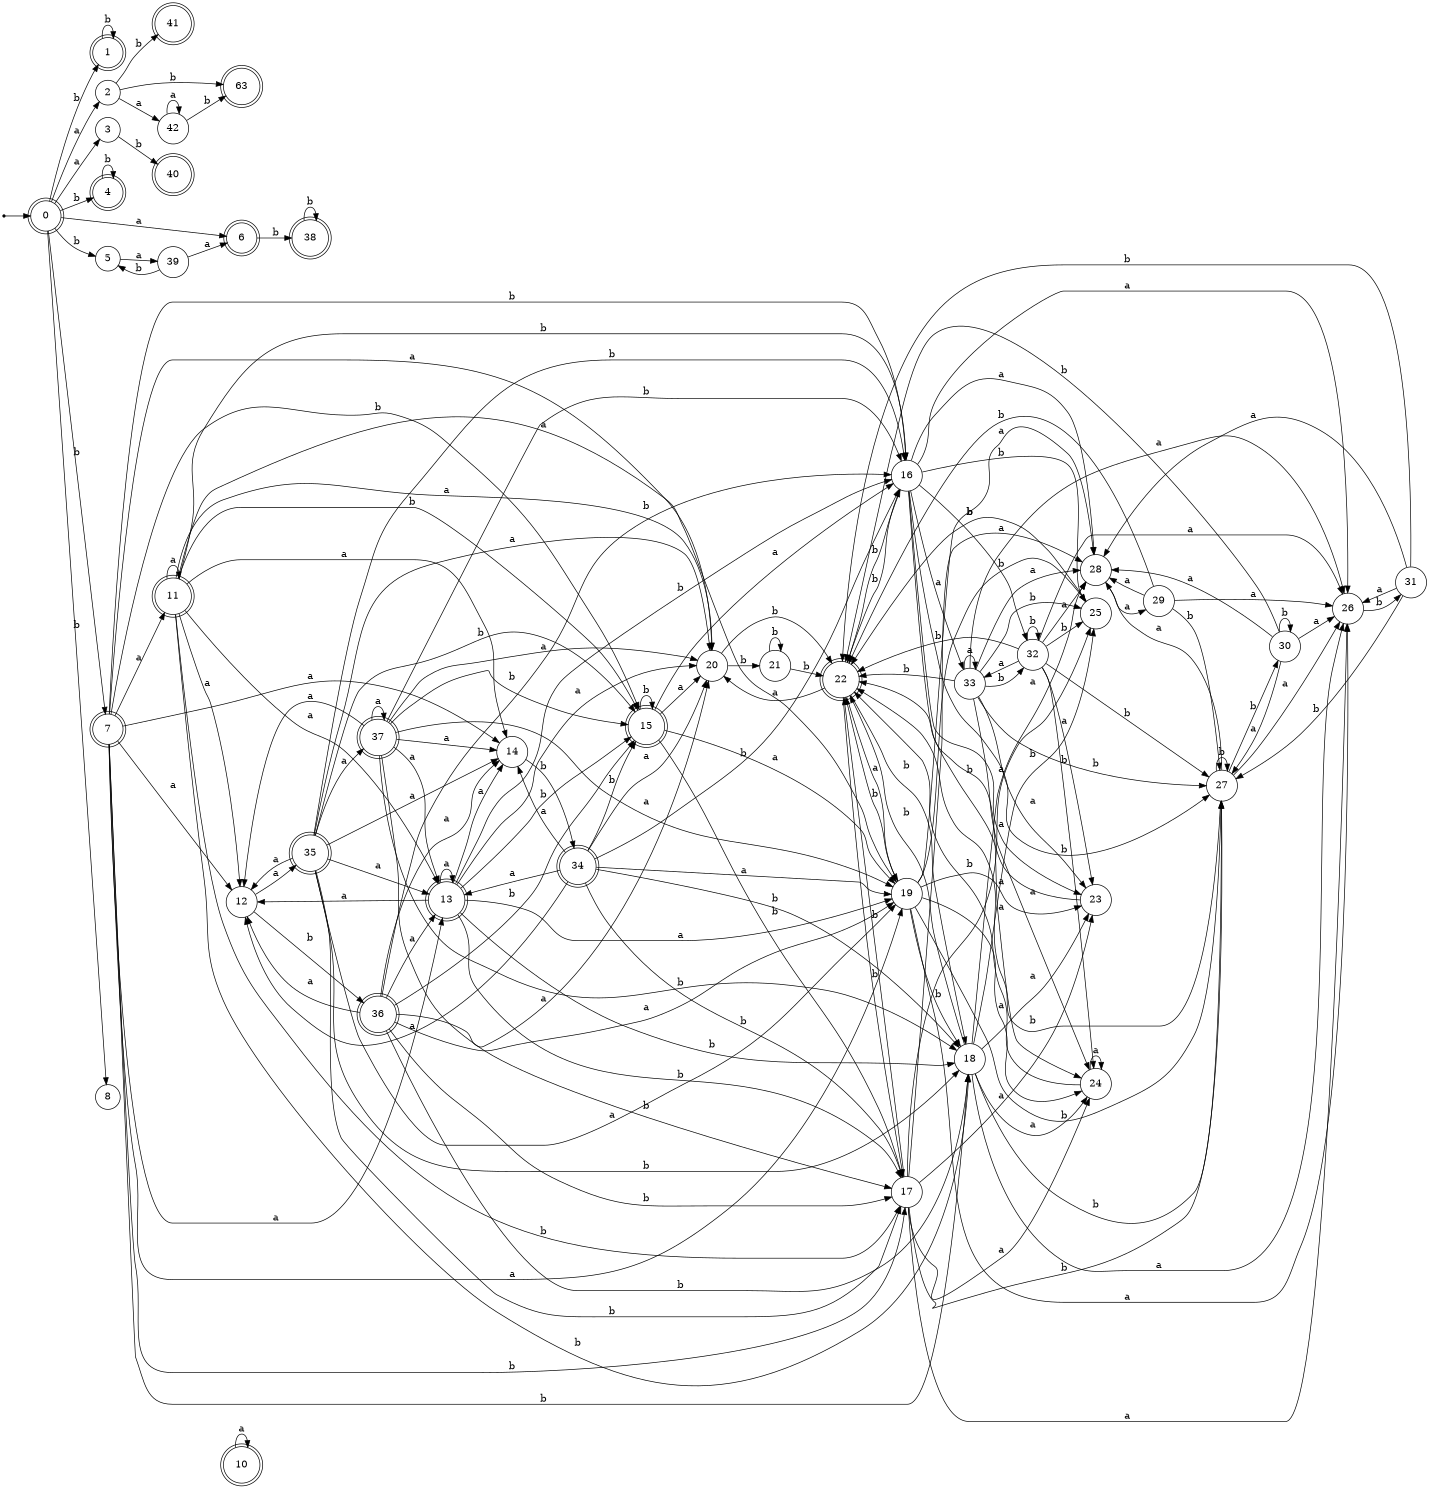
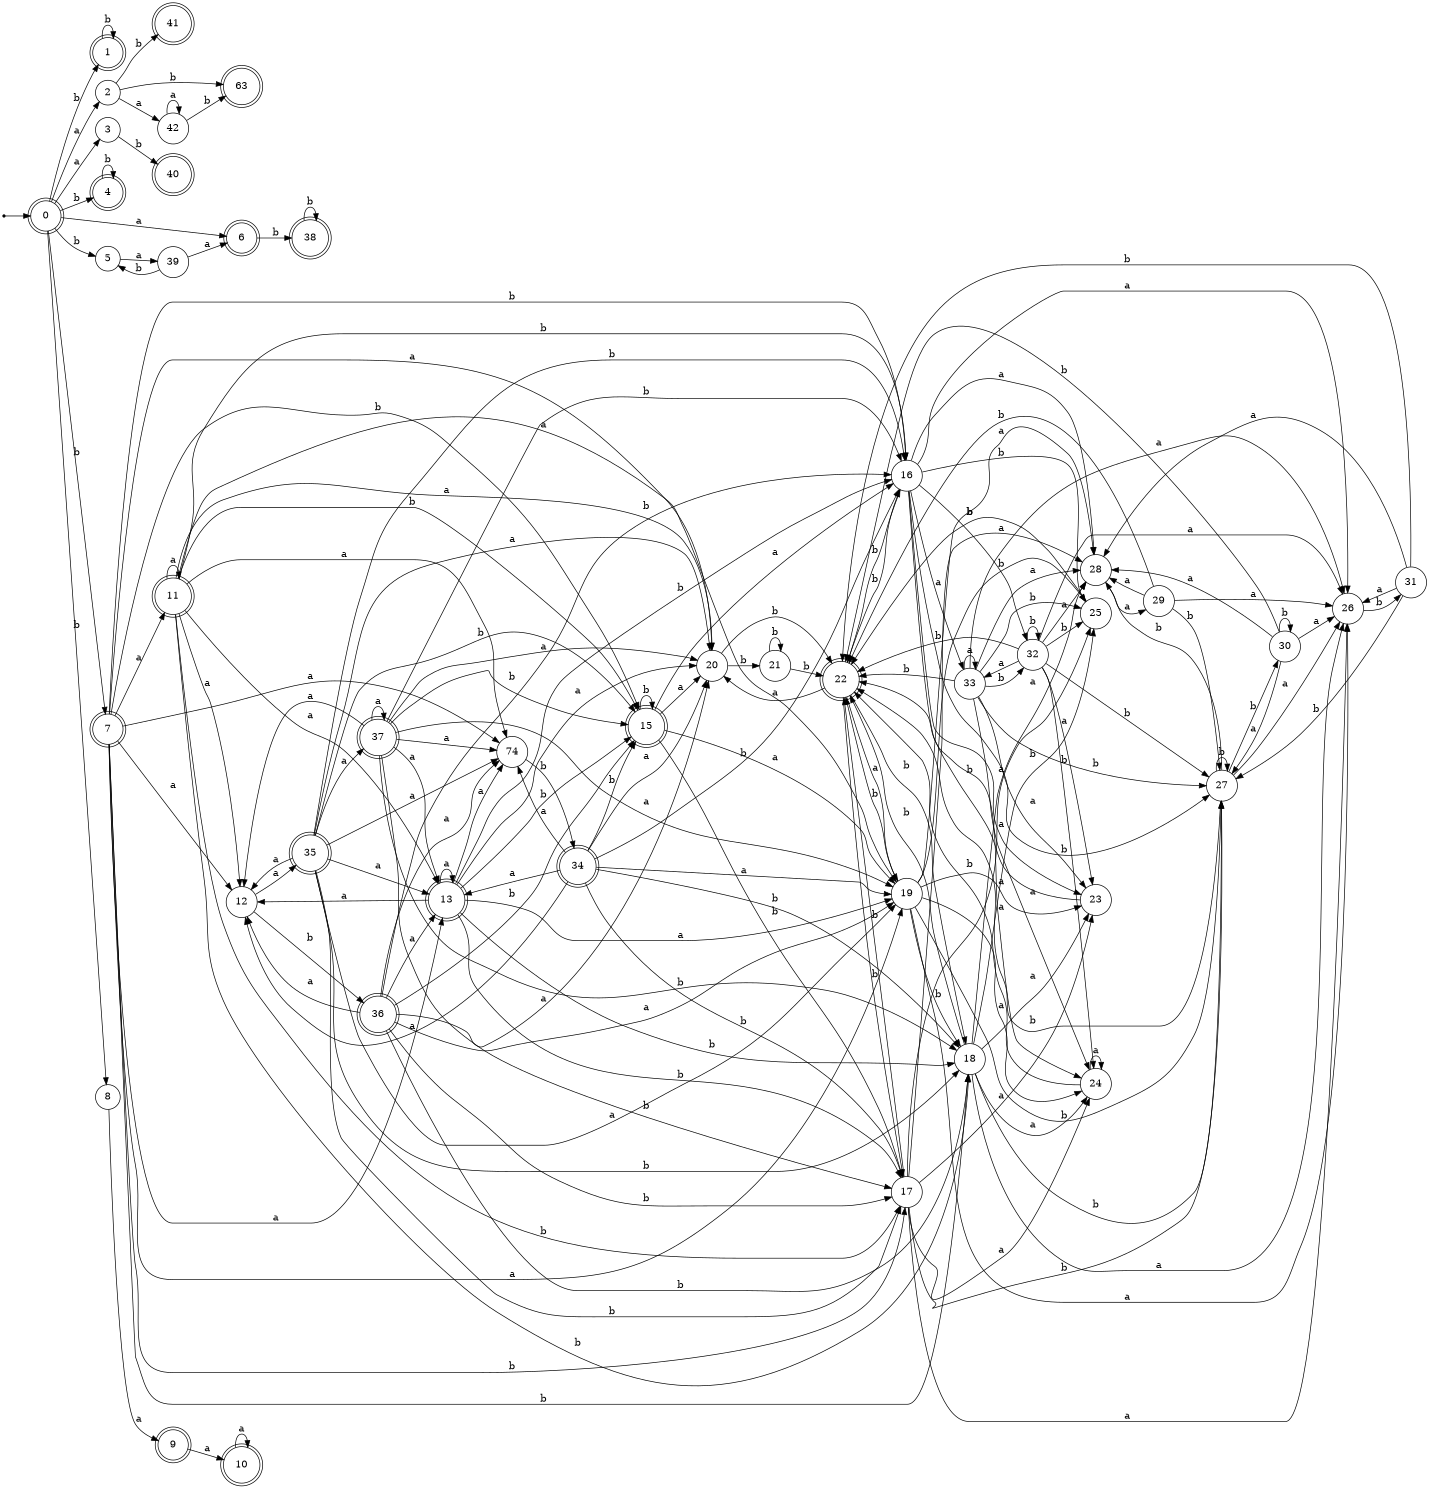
edge "27" -> "28": label "a" -> "b"
node "14": label "14" -> "74"
node "9": added
